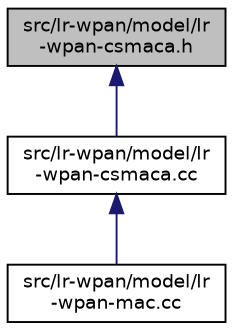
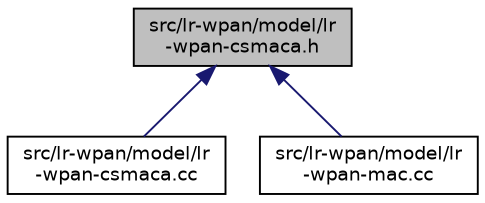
edge "src/lr-wpan/model/lr -wpan-mac.cc" -> "src/lr-wpan/model/lr -wpan-csmaca.cc": now "src/lr-wpan/model/lr -wpan-mac.cc" -> "src/lr-wpan/model/lr -wpan-csmaca.h"
